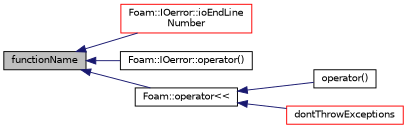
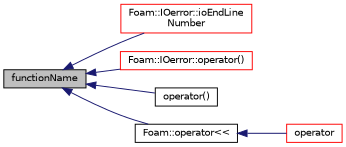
node "Foam::IOerror::operator()": color black -> red
edge "operator()" -> "Foam::operator<<": now "operator()" -> "functionName"
node "dontThrowExceptions": label "dontThrowExceptions" -> "operator"
